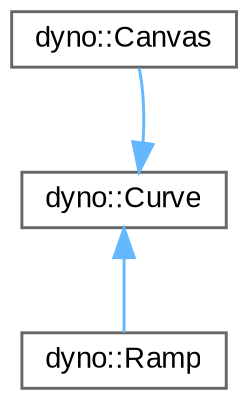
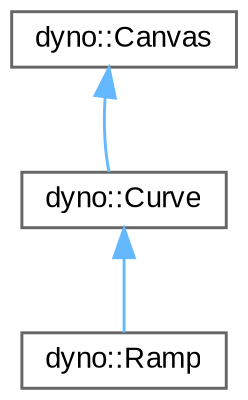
edge "dyno::Canvas" -> "dyno::Curve": reversed
